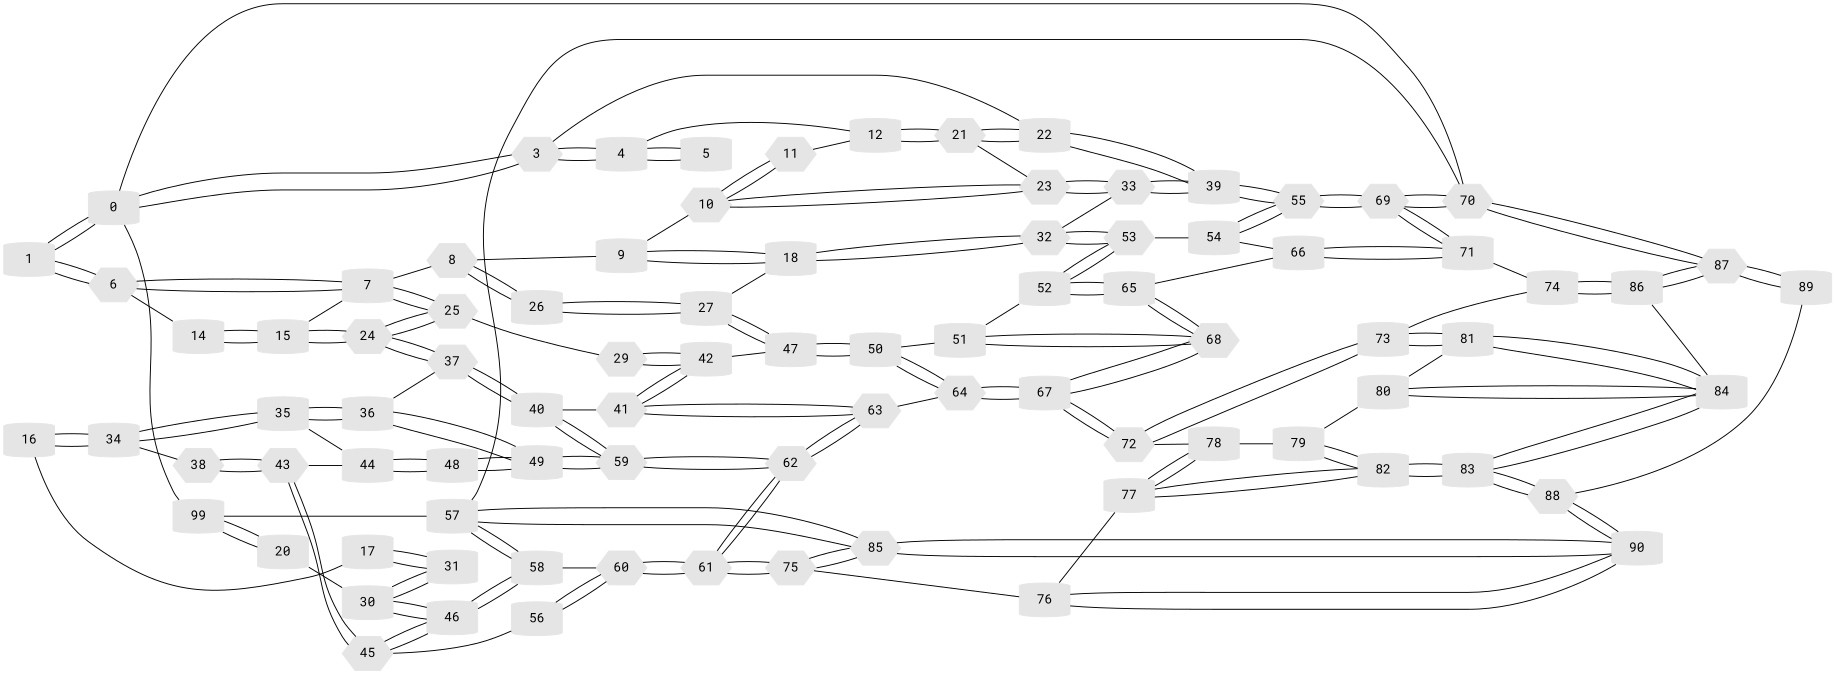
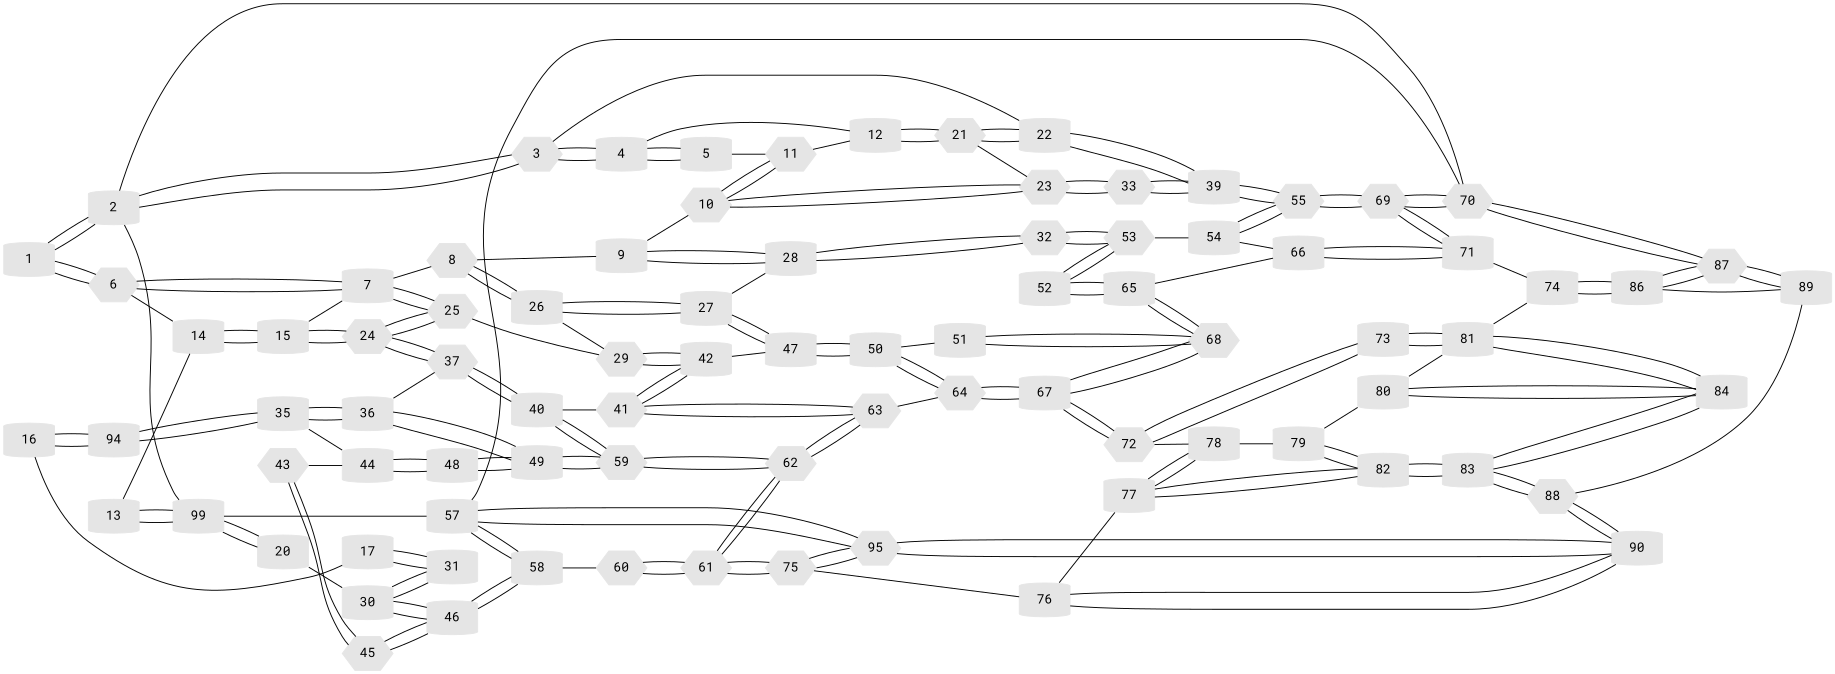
edge "5" -- "11": added
node "0": label "0" -> "2"
edge "33" -- "32": removed
node "18": label "18" -> "28"
edge "74" -- "73": now "74" -- "81"
edge "52" -- "51": removed
edge "26" -- "29": added
edge "86" -- "84": now "86" -- "89"
node "34": label "34" -> "94"
node "38": removed
node "13": added
node "85": label "85" -> "95"
node "56": removed
